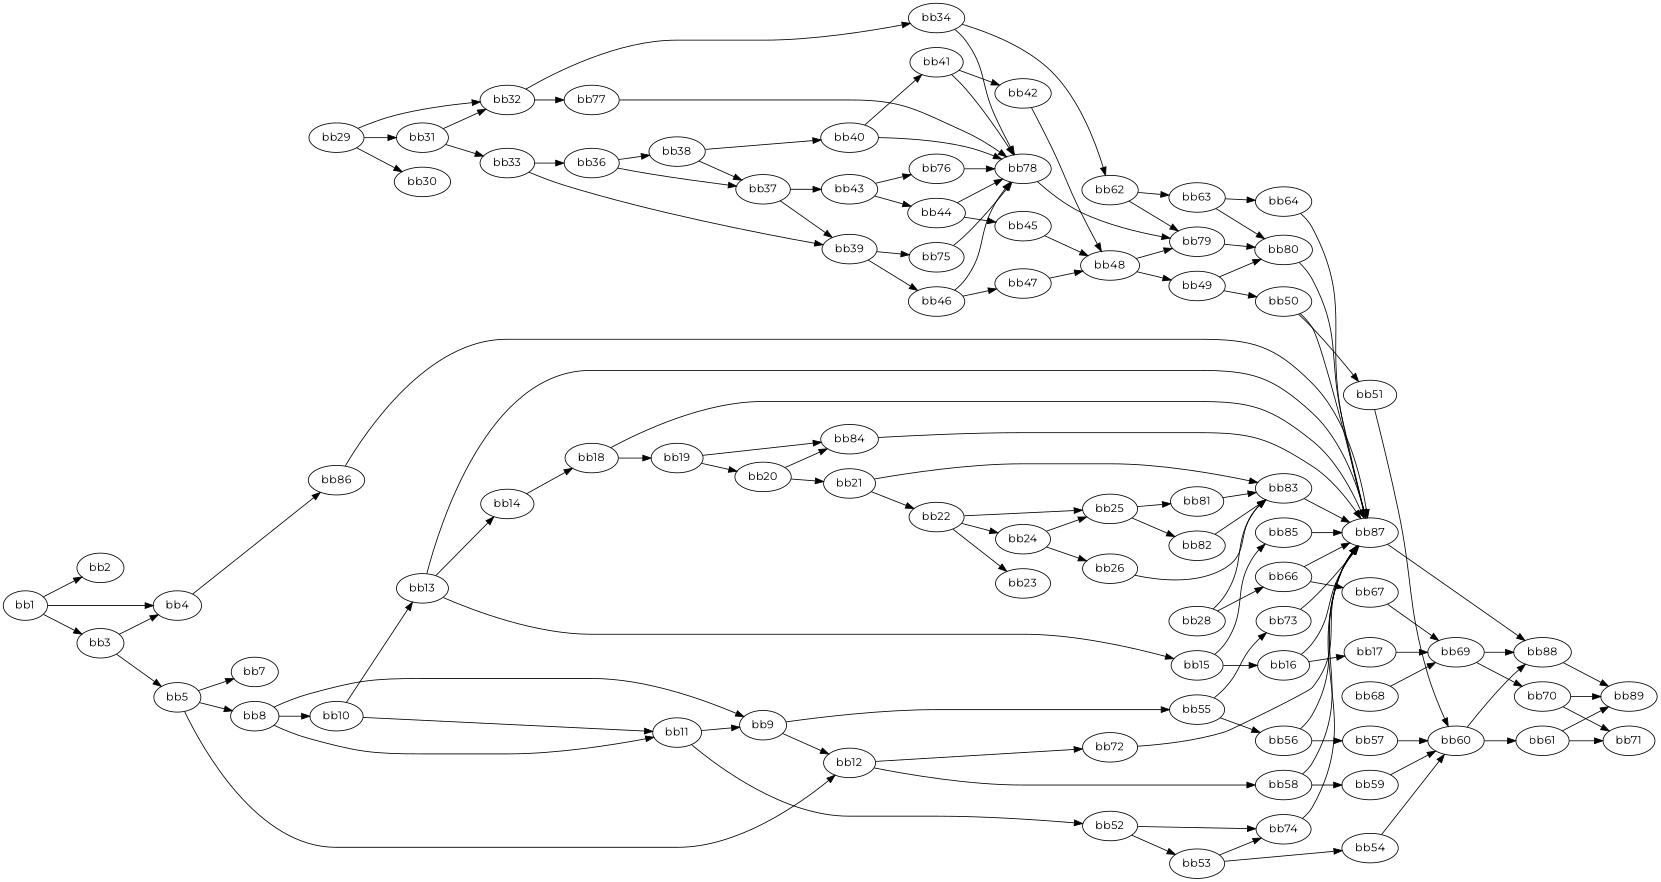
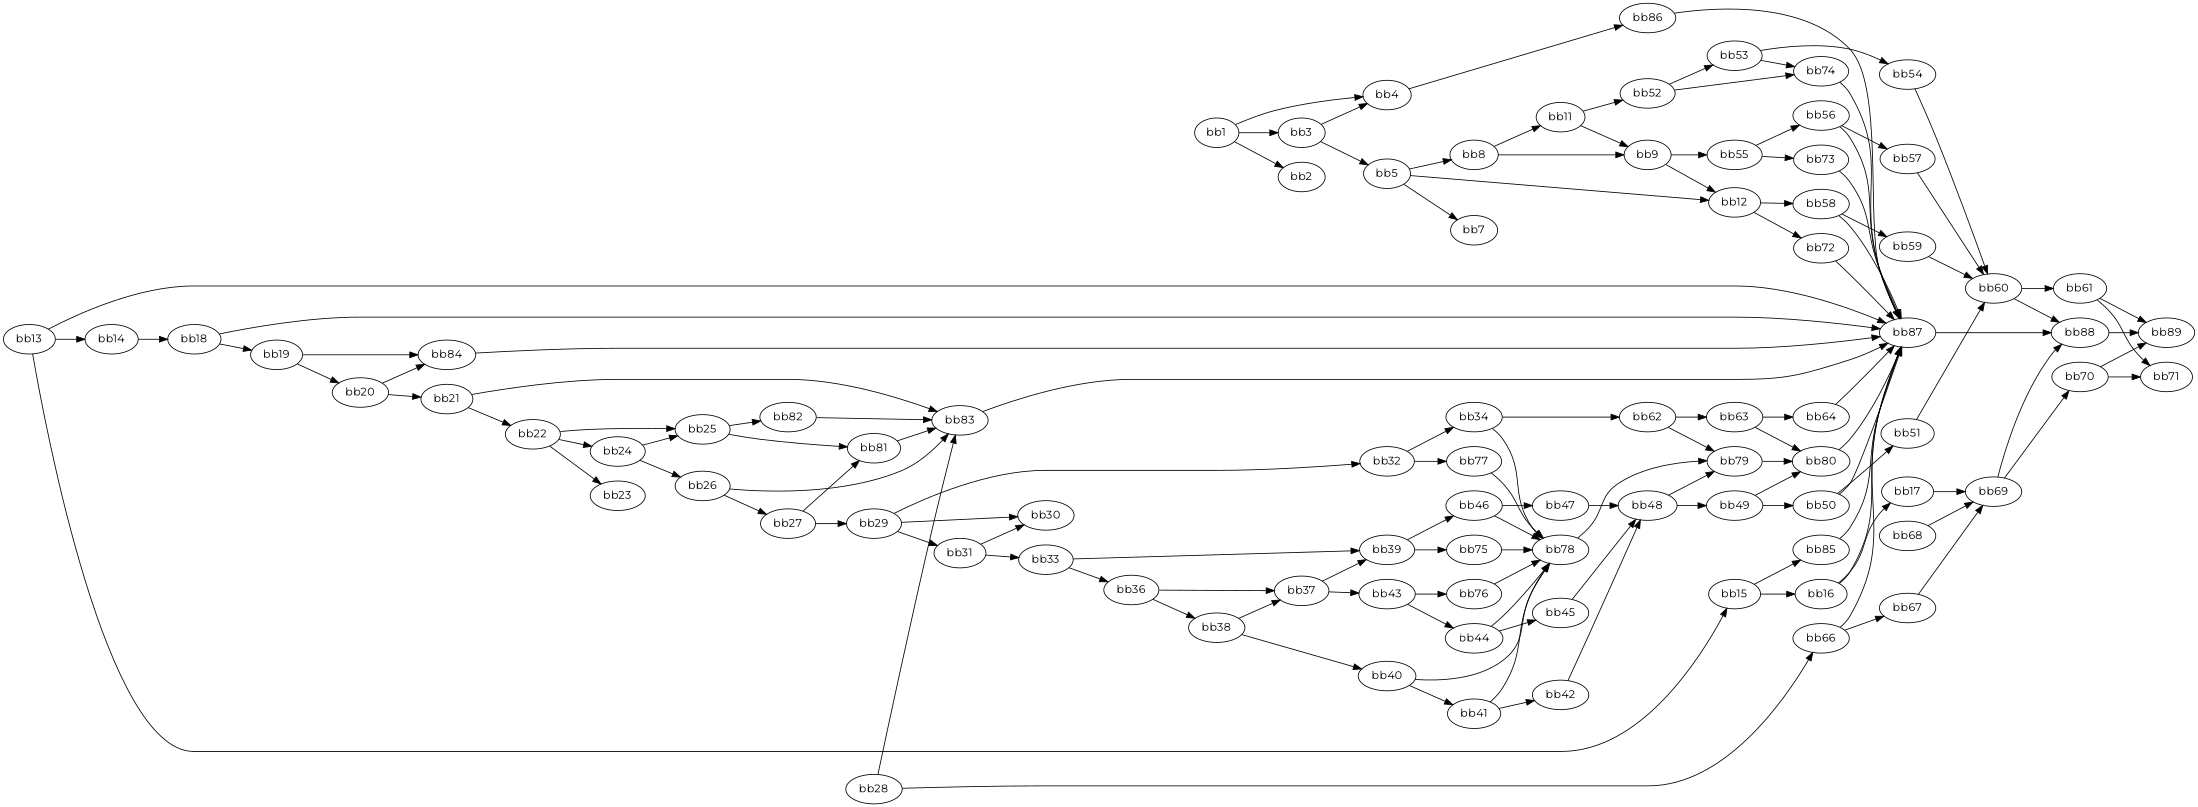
edge "bb31" -> "bb32": now "bb31" -> "bb30"
node "bb27": added
node "bb10": removed
